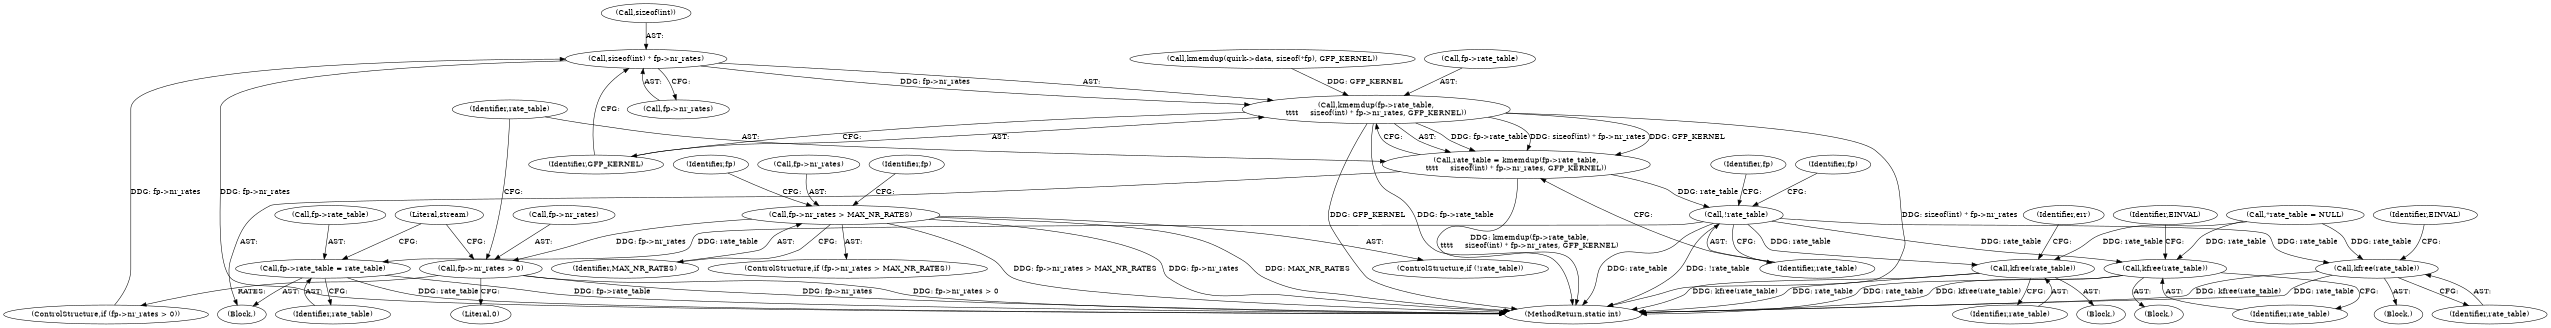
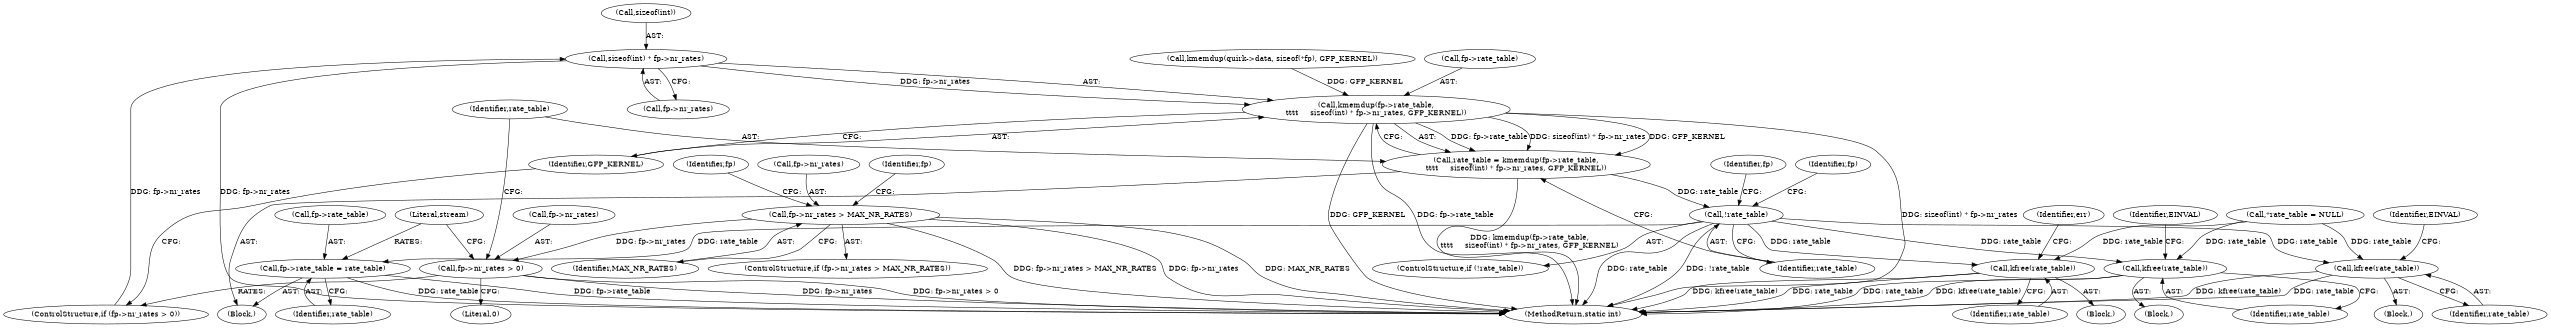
edge "(Identifier,GFP_KERNEL)" -> "(Call,sizeof(int) * fp->nr_rates)": now "(Identifier,GFP_KERNEL)" -> "(ControlStructure,if (fp->nr_rates > 0))"
edge "(Call,fp->nr_rates > MAX_NR_RATES)" -> "(ControlStructure,if (!rate_table))": now "(Call,!rate_table)" -> "(ControlStructure,if (!rate_table))"
edge "(Literal,stream)" -> "(Call,fp->rate_table = rate_table)": label "CFG: " -> "RATES: "
